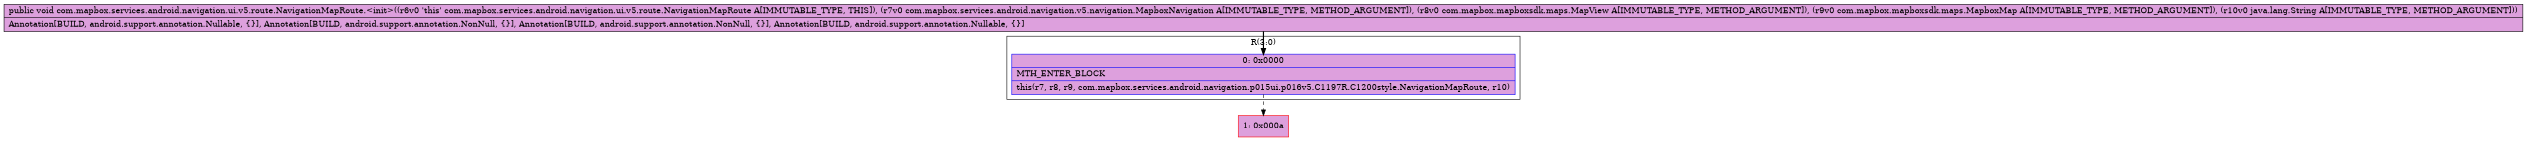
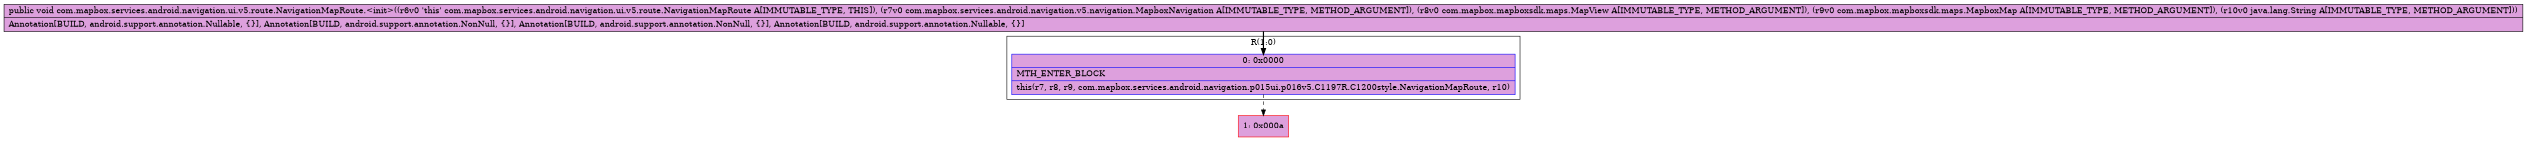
cluster "R(3:0)": label "R(3:0)" -> "R(1:0)"
